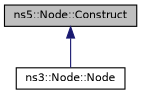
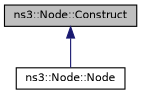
node "ns5::Node::Construct": label "ns5::Node::Construct" -> "ns3::Node::Construct"
